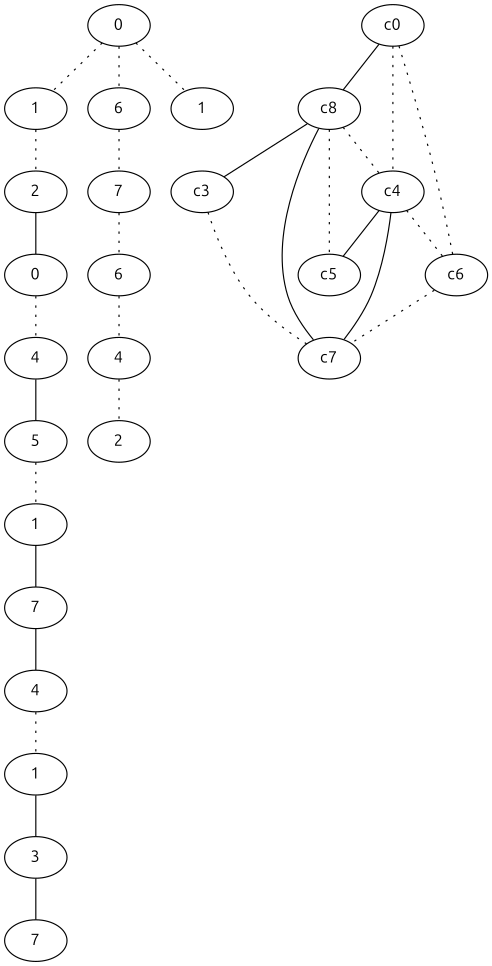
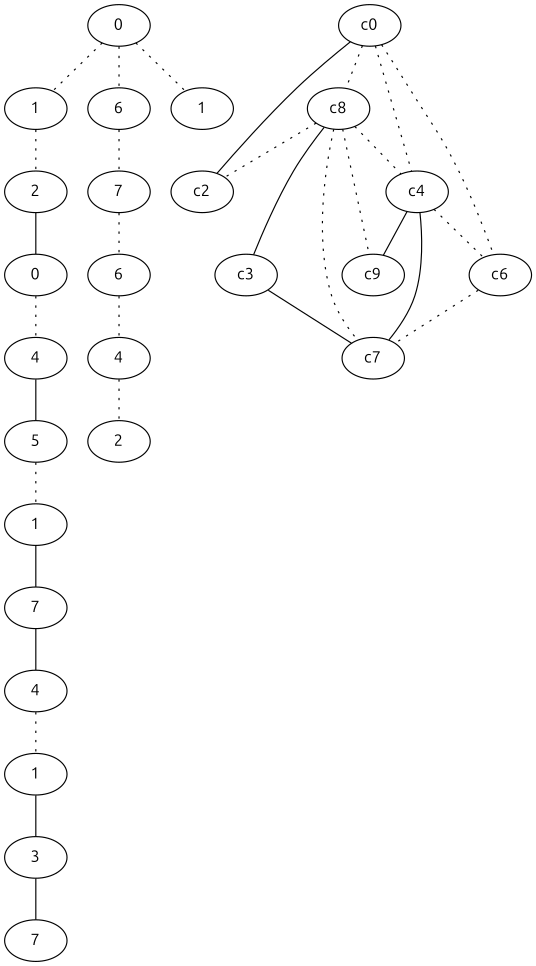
edge "c0" -- "c8": style solid -> dotted
node "c2": added
edge "c8" -- "c7": style solid -> dotted
node "c5": label "c5" -> "c9"
edge "c3" -- "c7": style dotted -> solid
